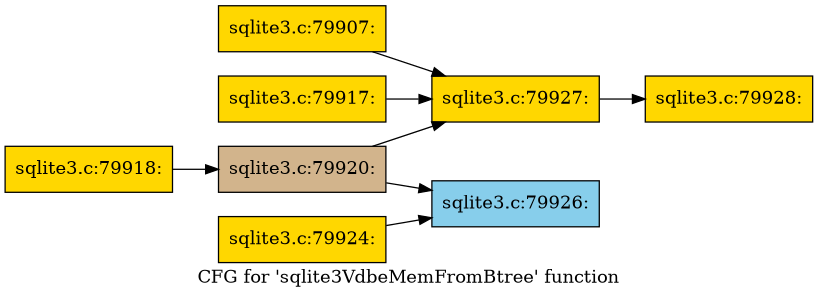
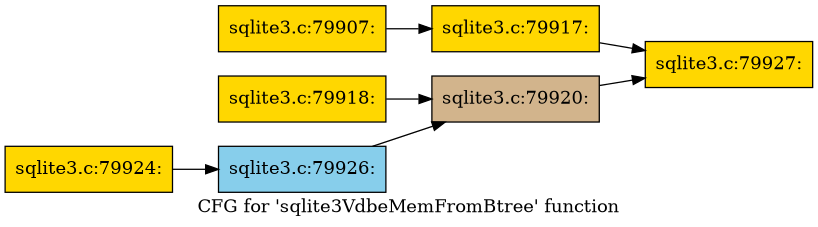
edge "sqlite3.c:79907:" -> "sqlite3.c:79927:": now "sqlite3.c:79907:" -> "sqlite3.c:79917:"
node "sqlite3.c:79928:": removed
edge "sqlite3.c:79920:" -> "sqlite3.c:79926:": reversed
